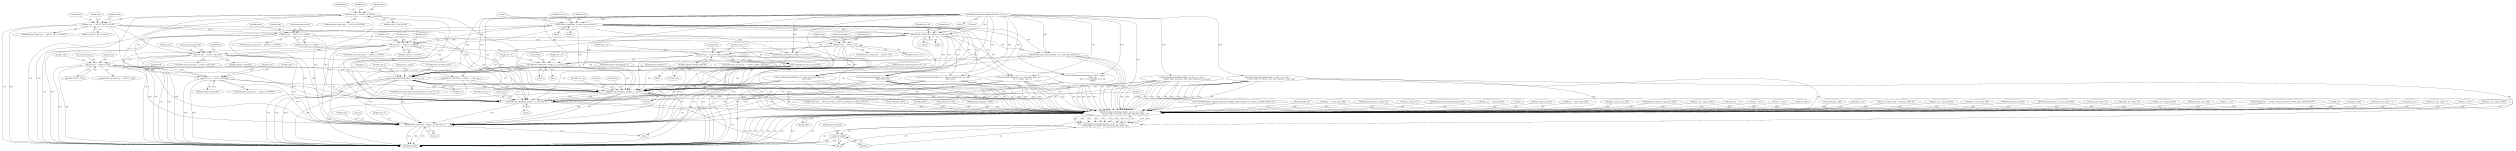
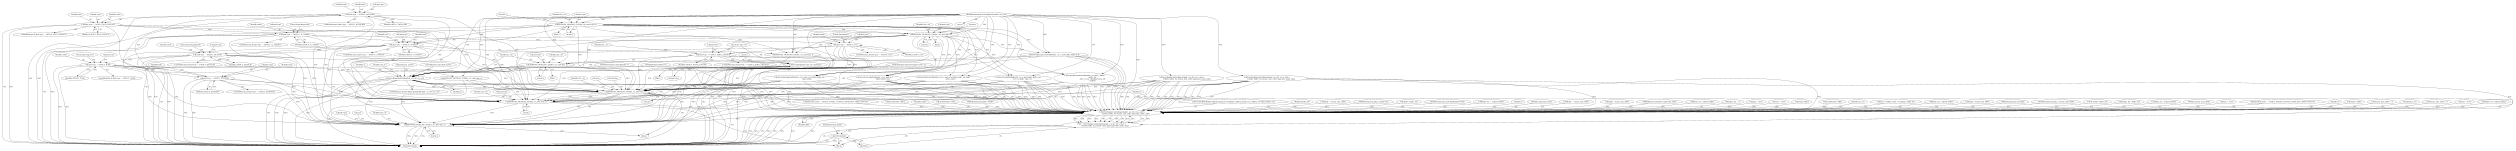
edge "(Call,smd->type == DETECT_BYTE_EXTRACT)" -> "(Call,smd->type == DETECT_ISDATAAT)": now "(Identifier,DETECT_ISDATAAT)" -> "(Call,smd->type == DETECT_ISDATAAT)"
